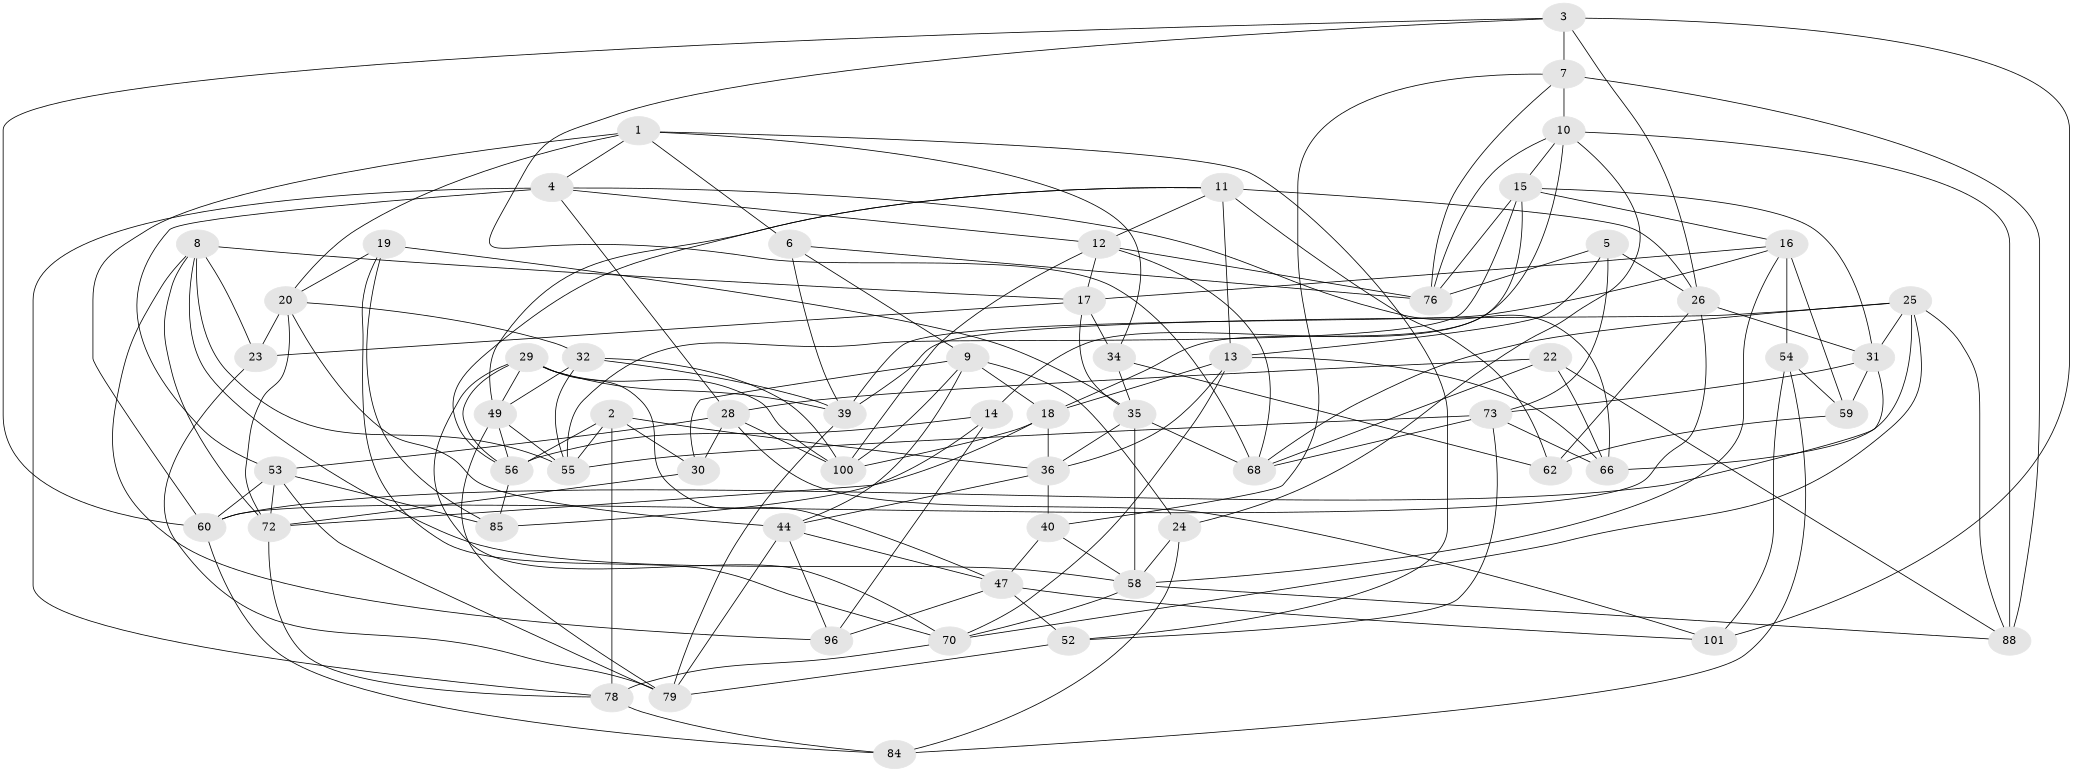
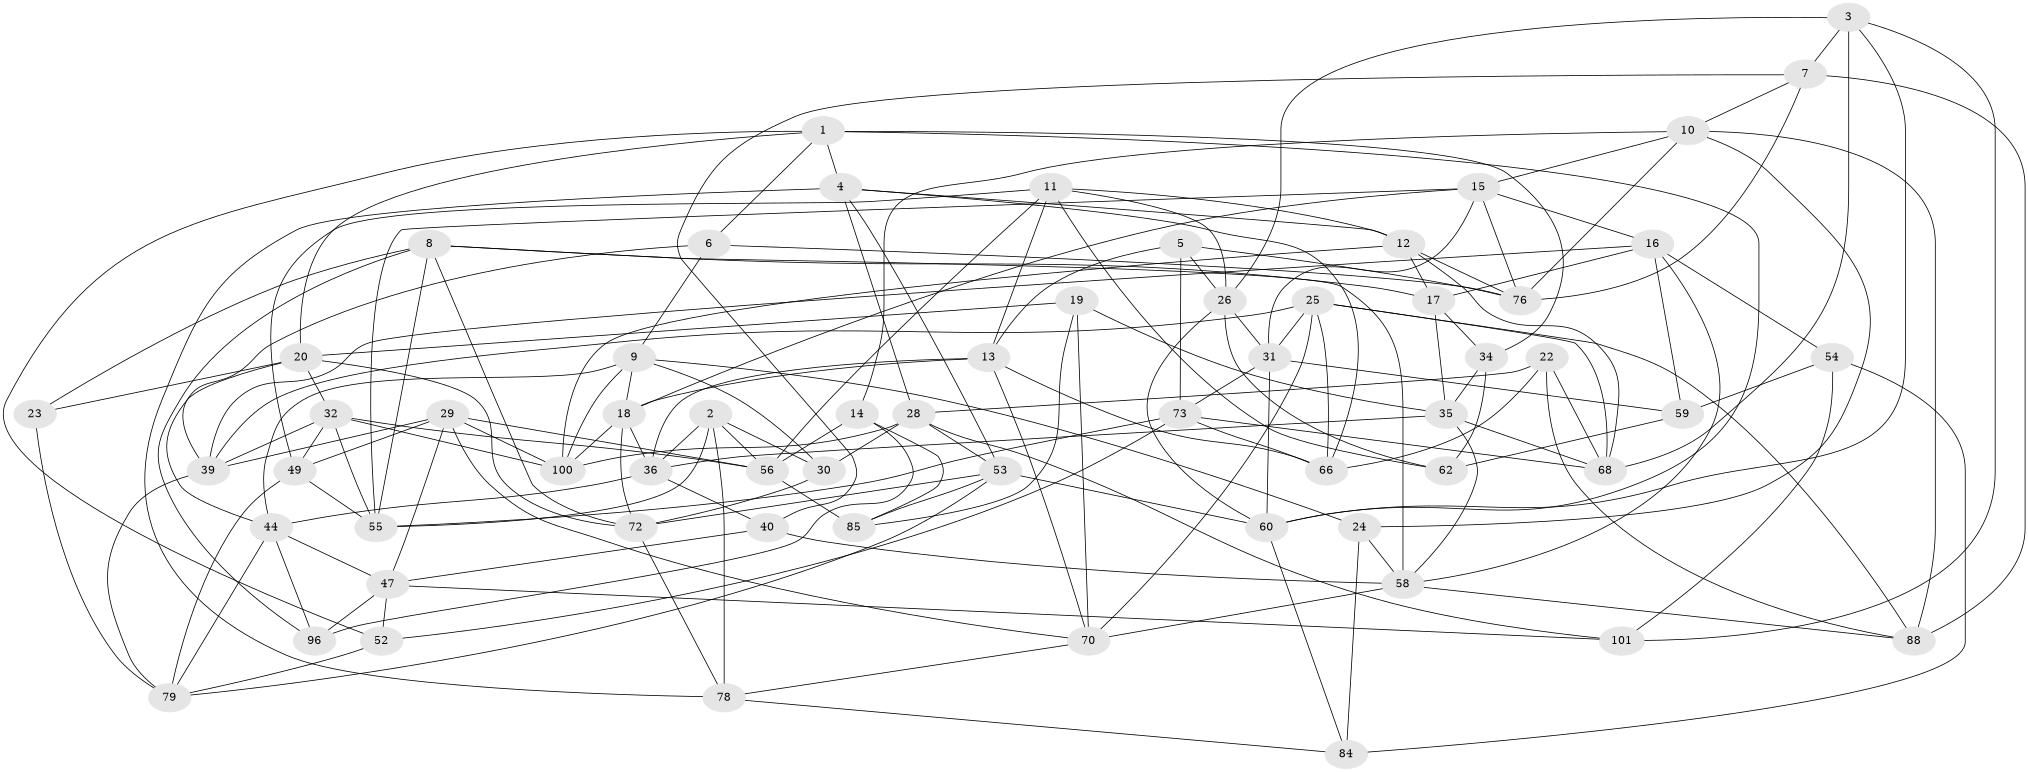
edge "17" -- "23": removed
edge "49" -- "56": now "32" -- "56"
